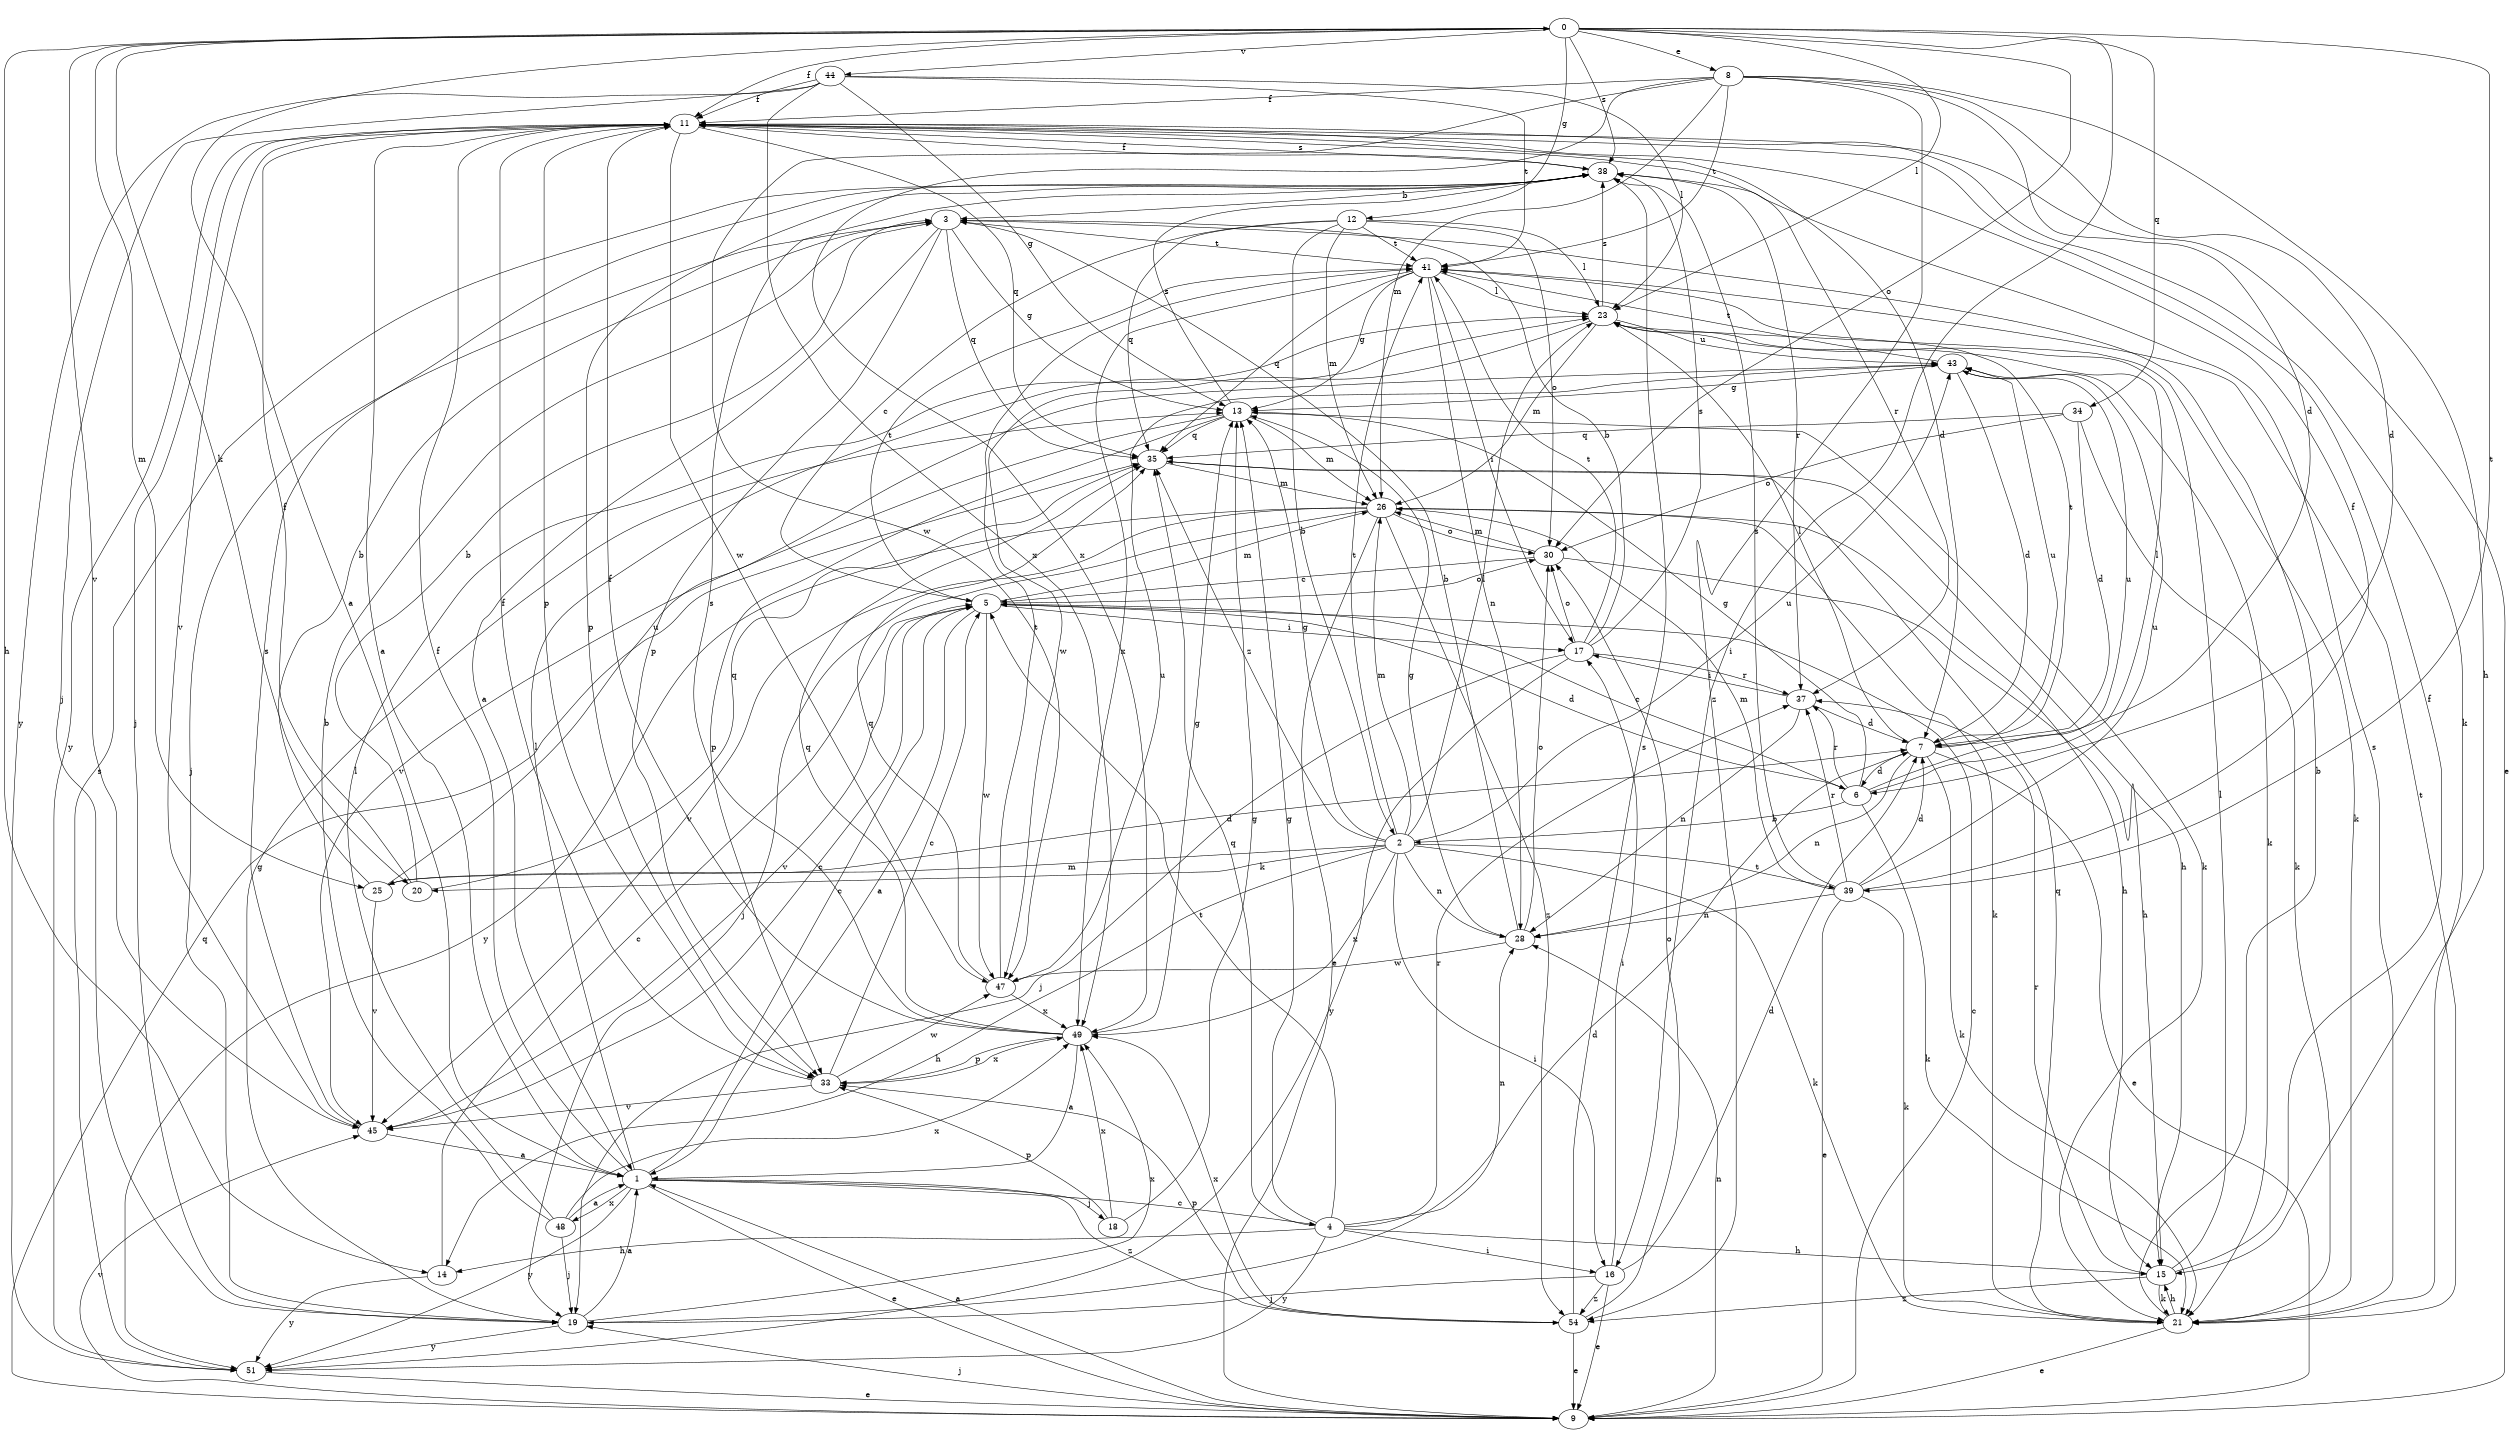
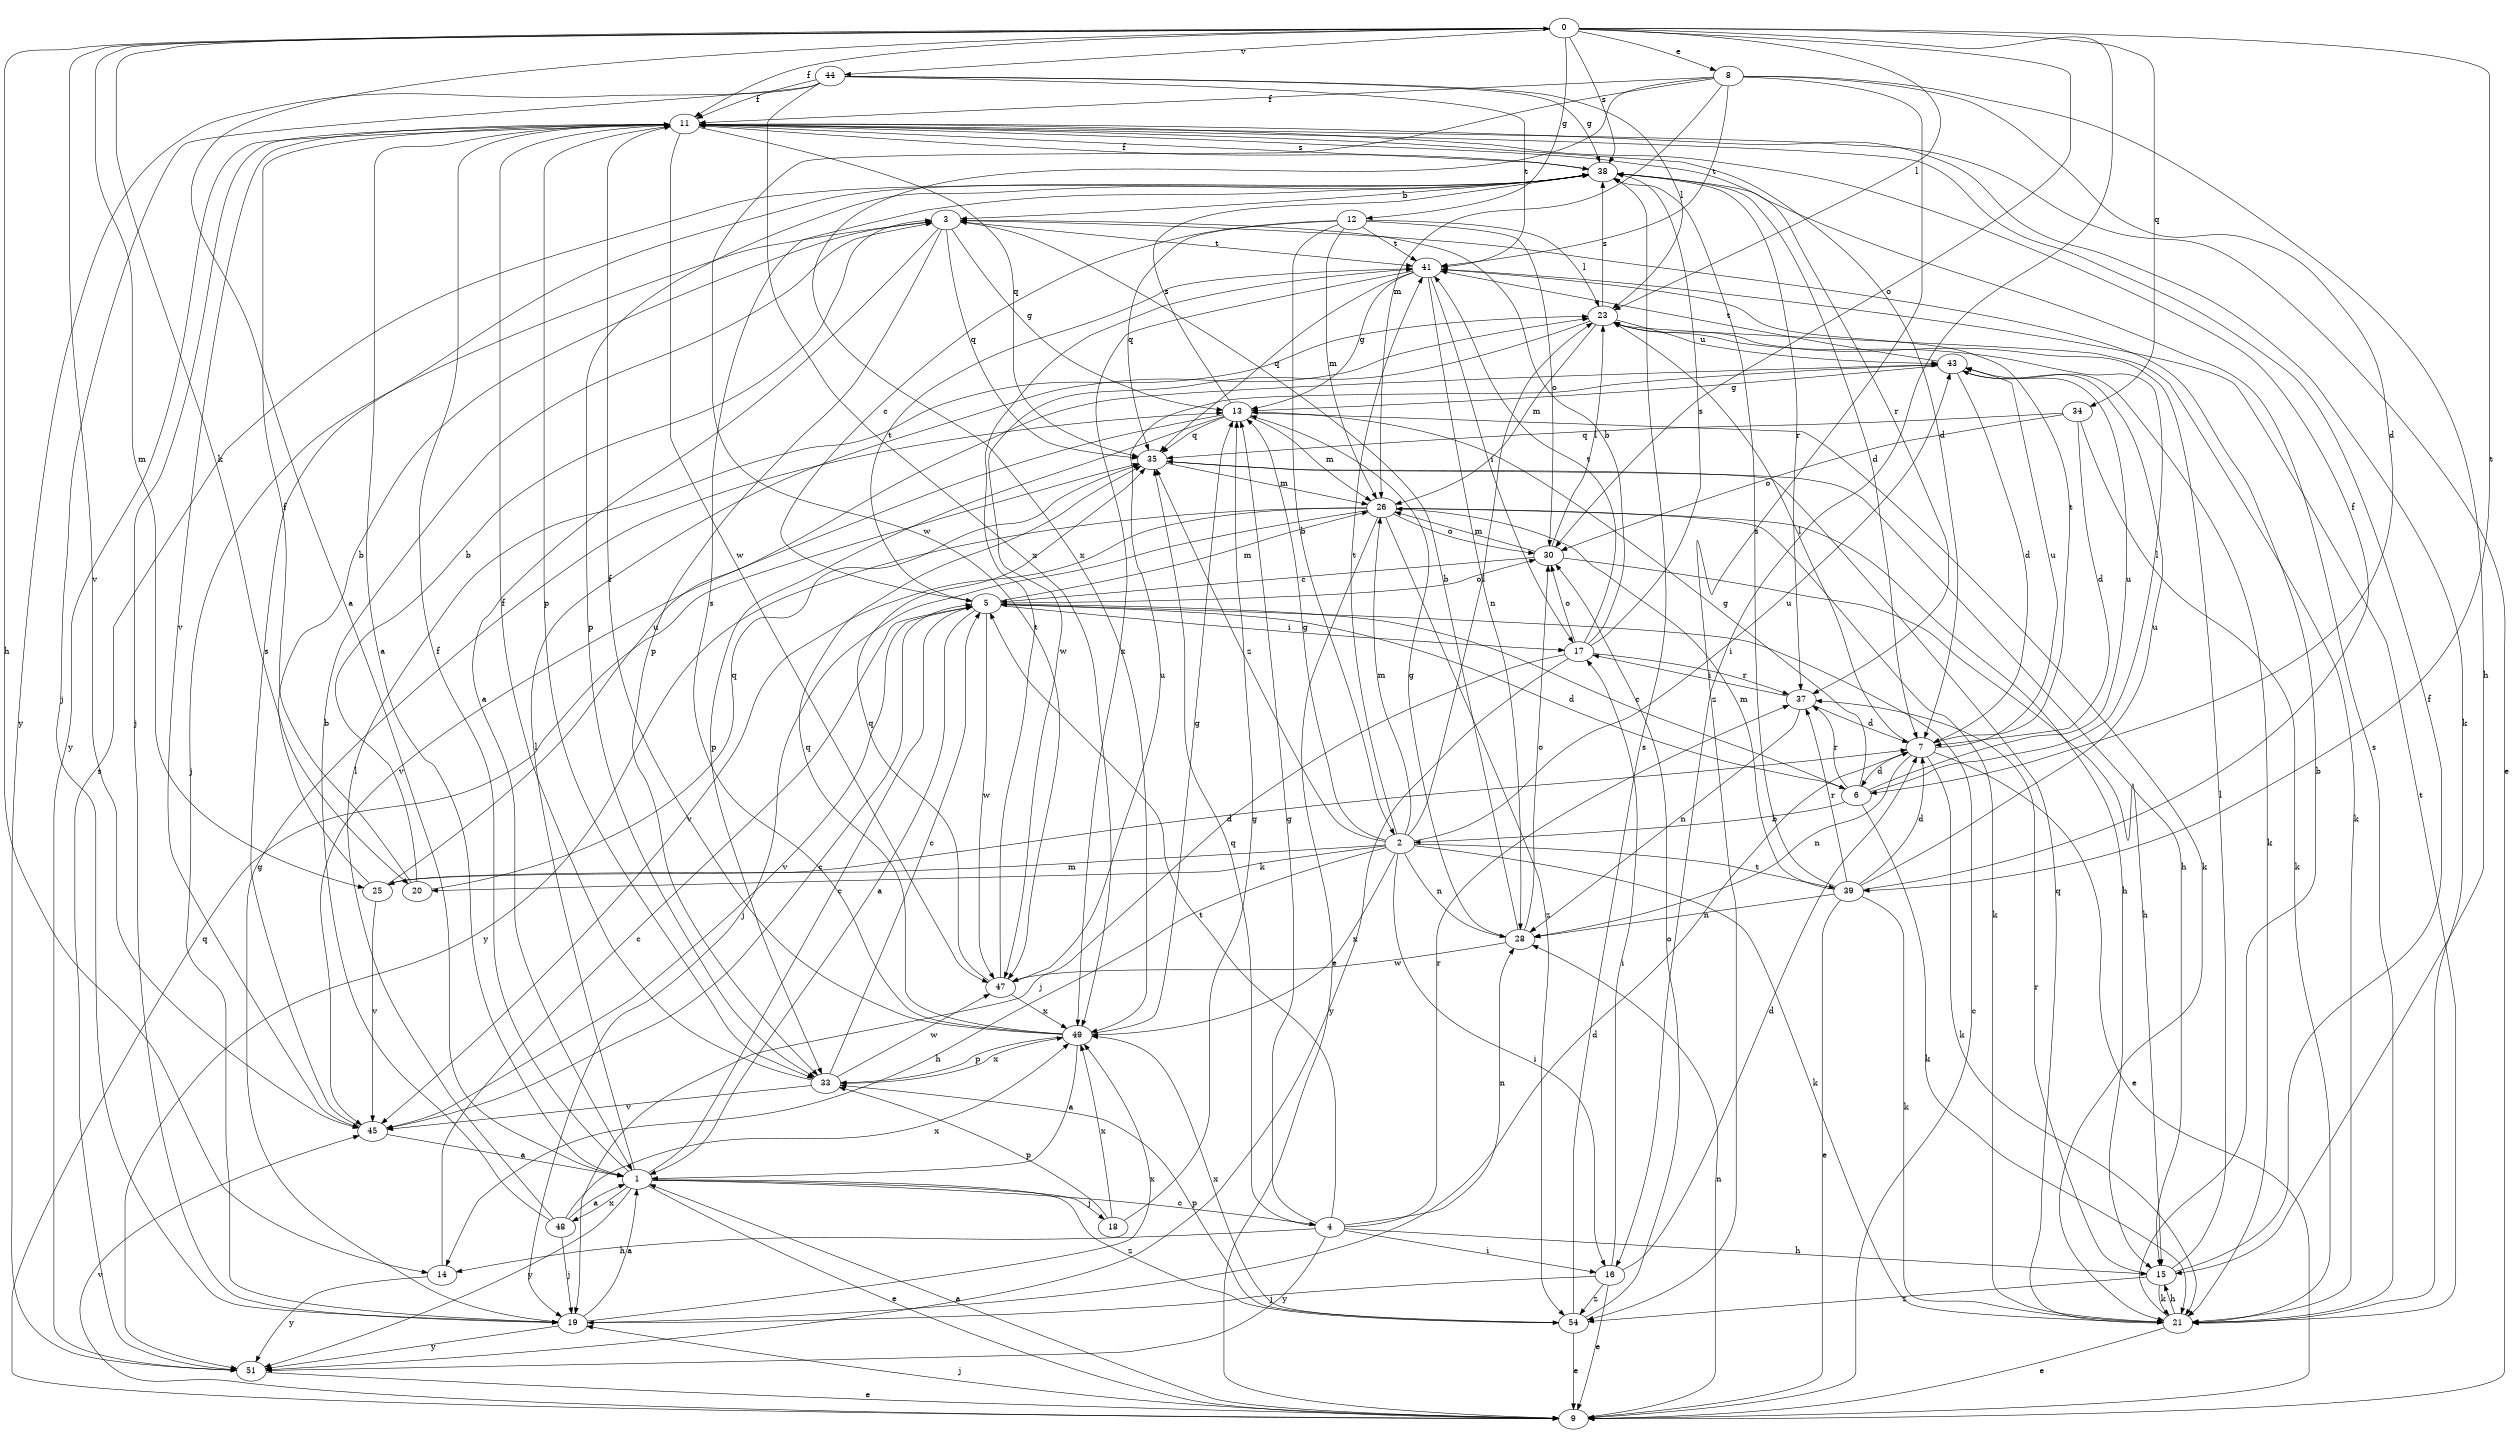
edge "44" -> "13": now "44" -> "38"
edge "41" -> "23": now "30" -> "23"
edge "8" -> "7": now "38" -> "7"
